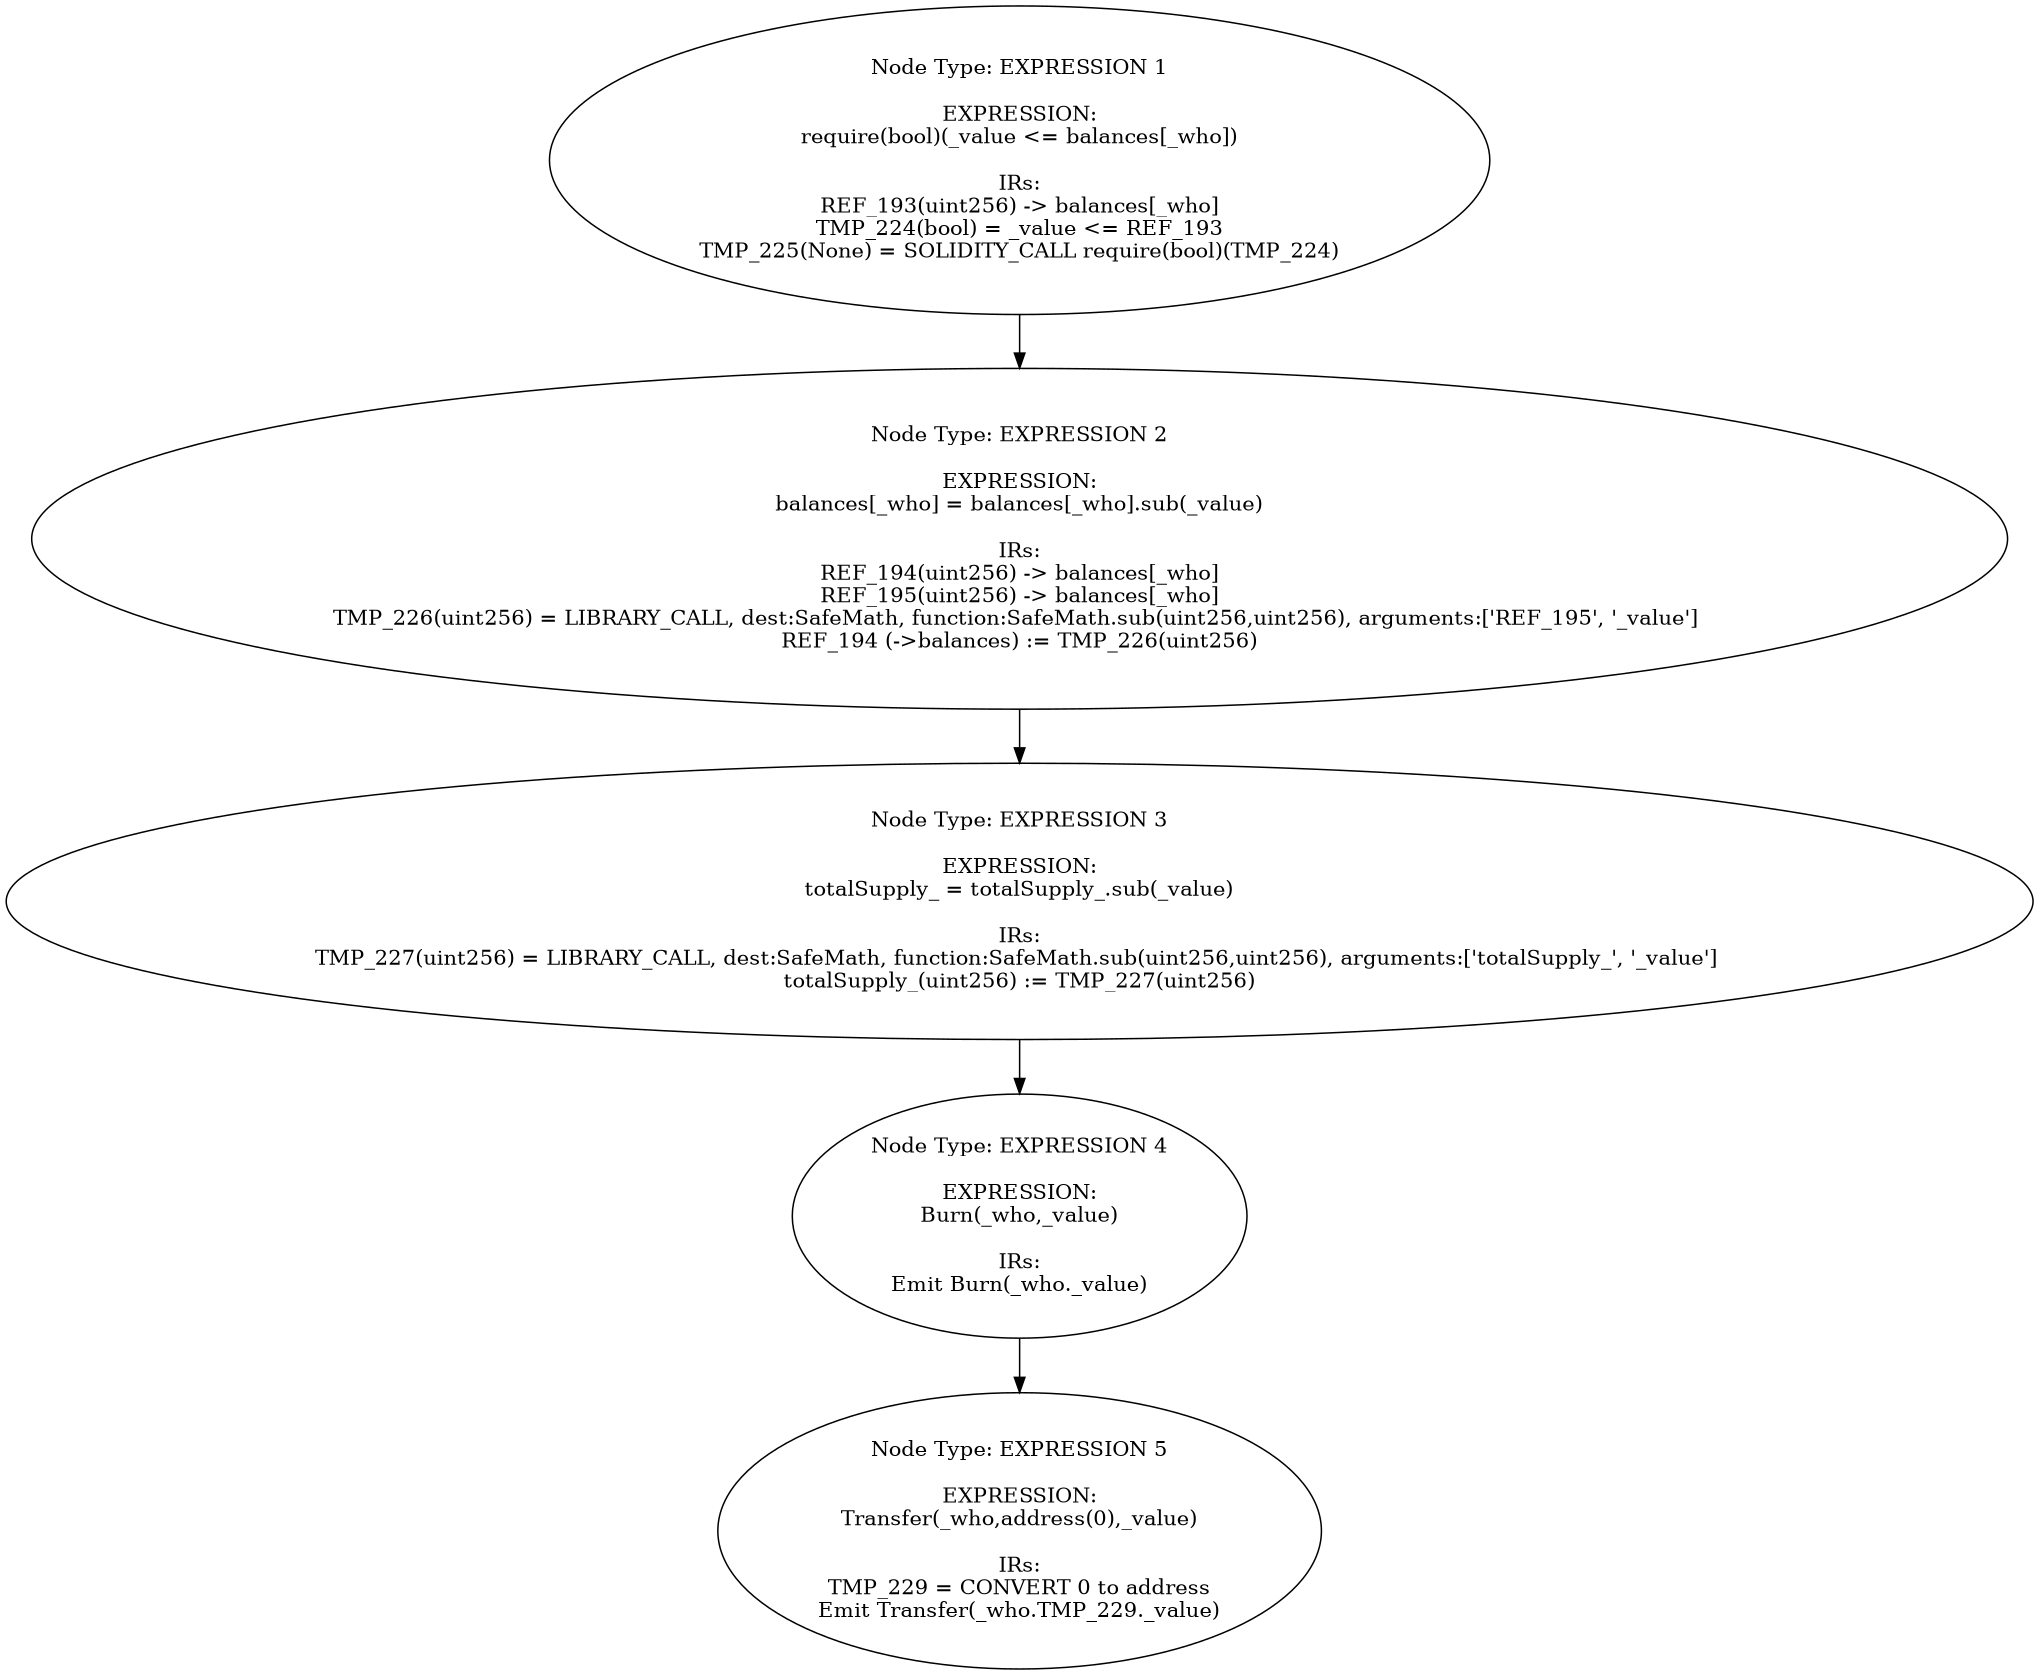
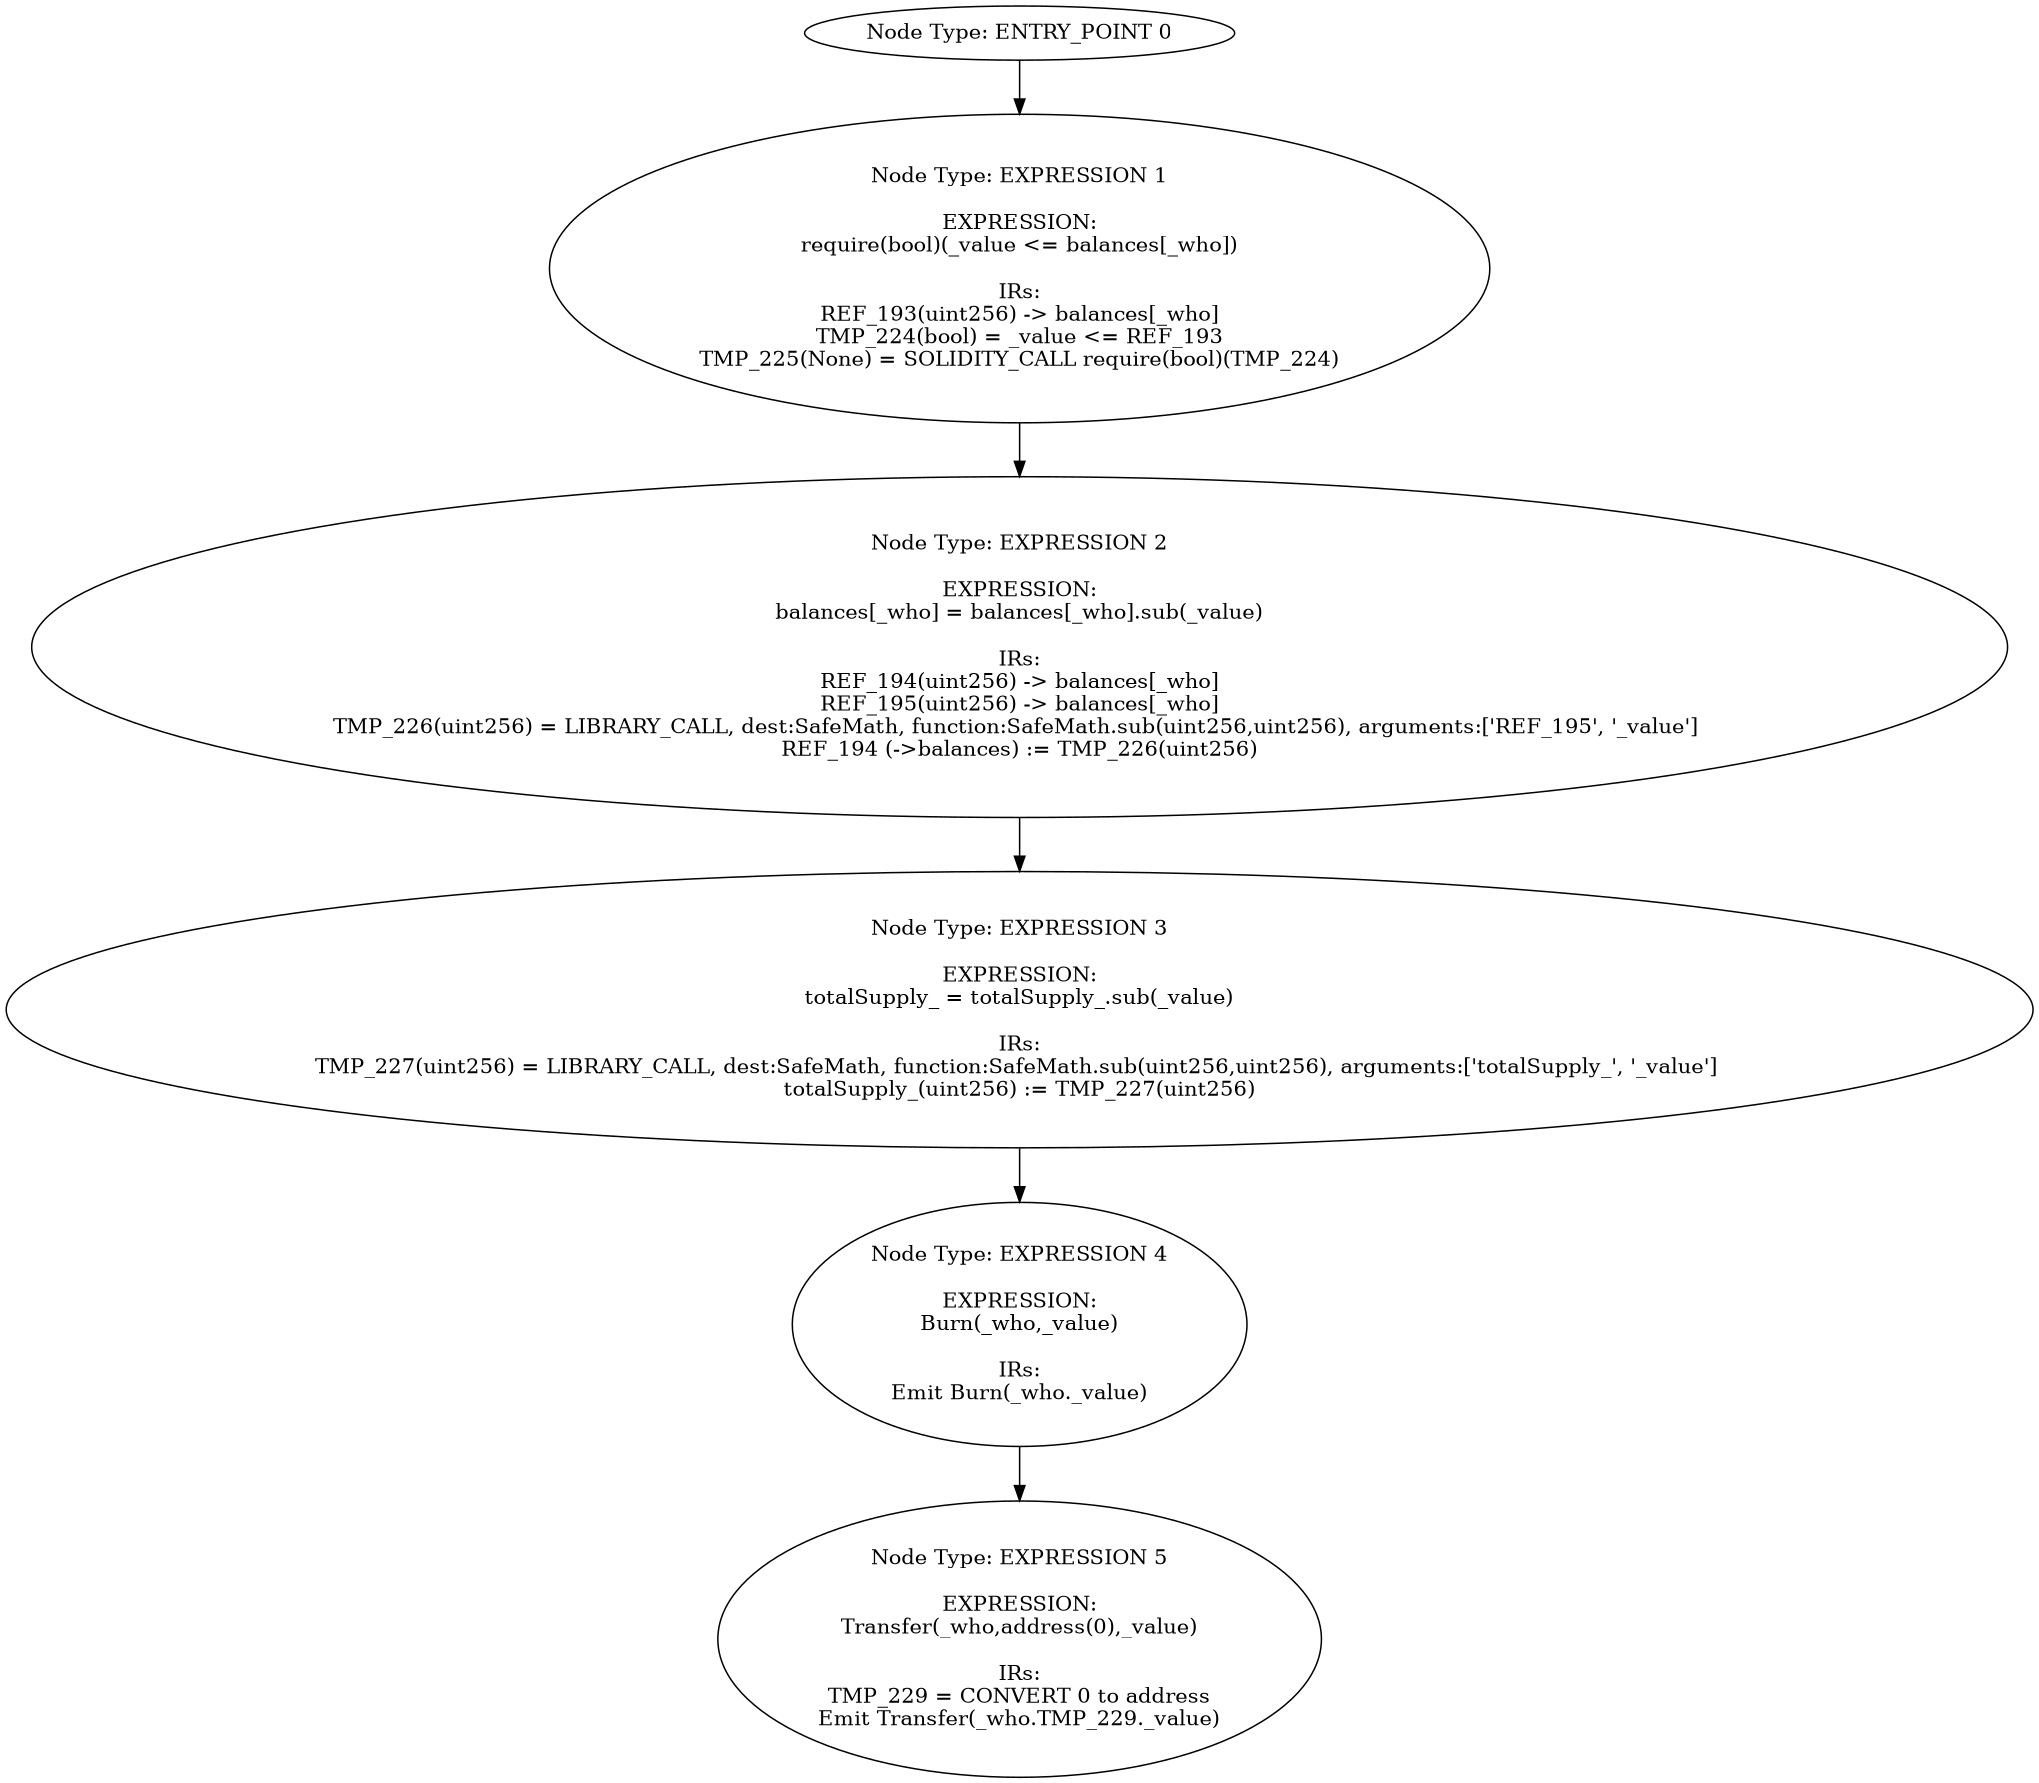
node "Node Type: ENTRY_POINT 0": added
